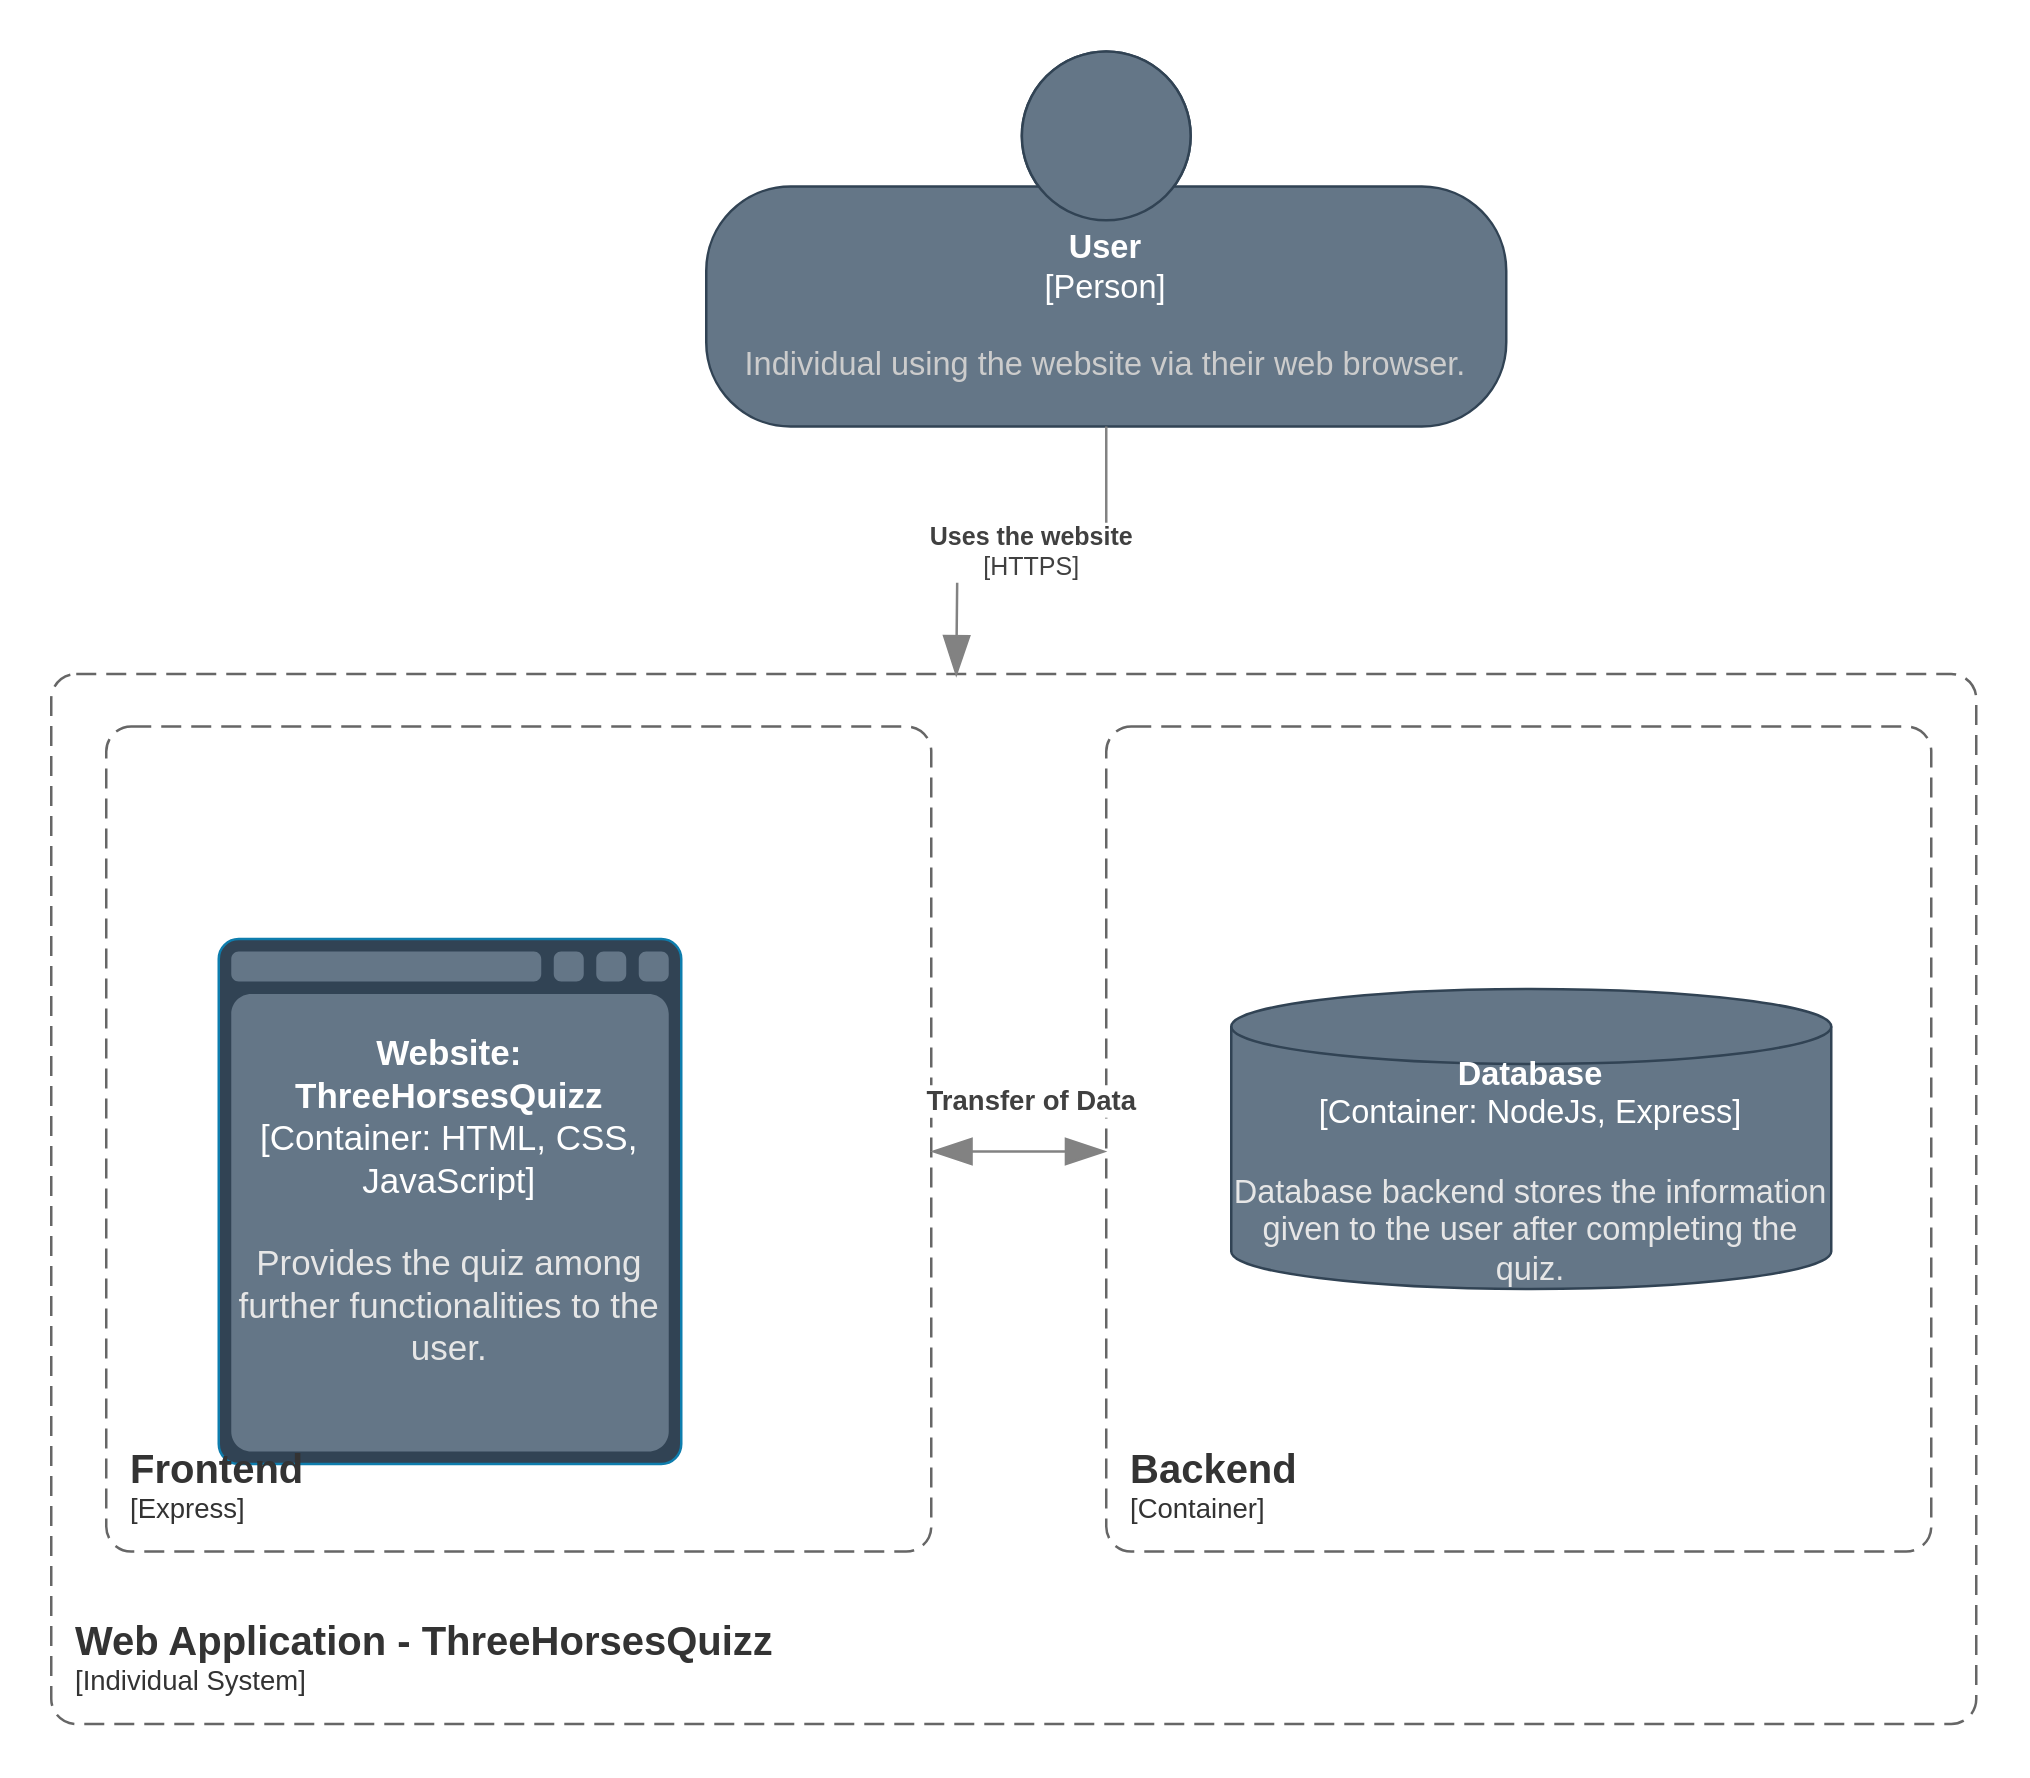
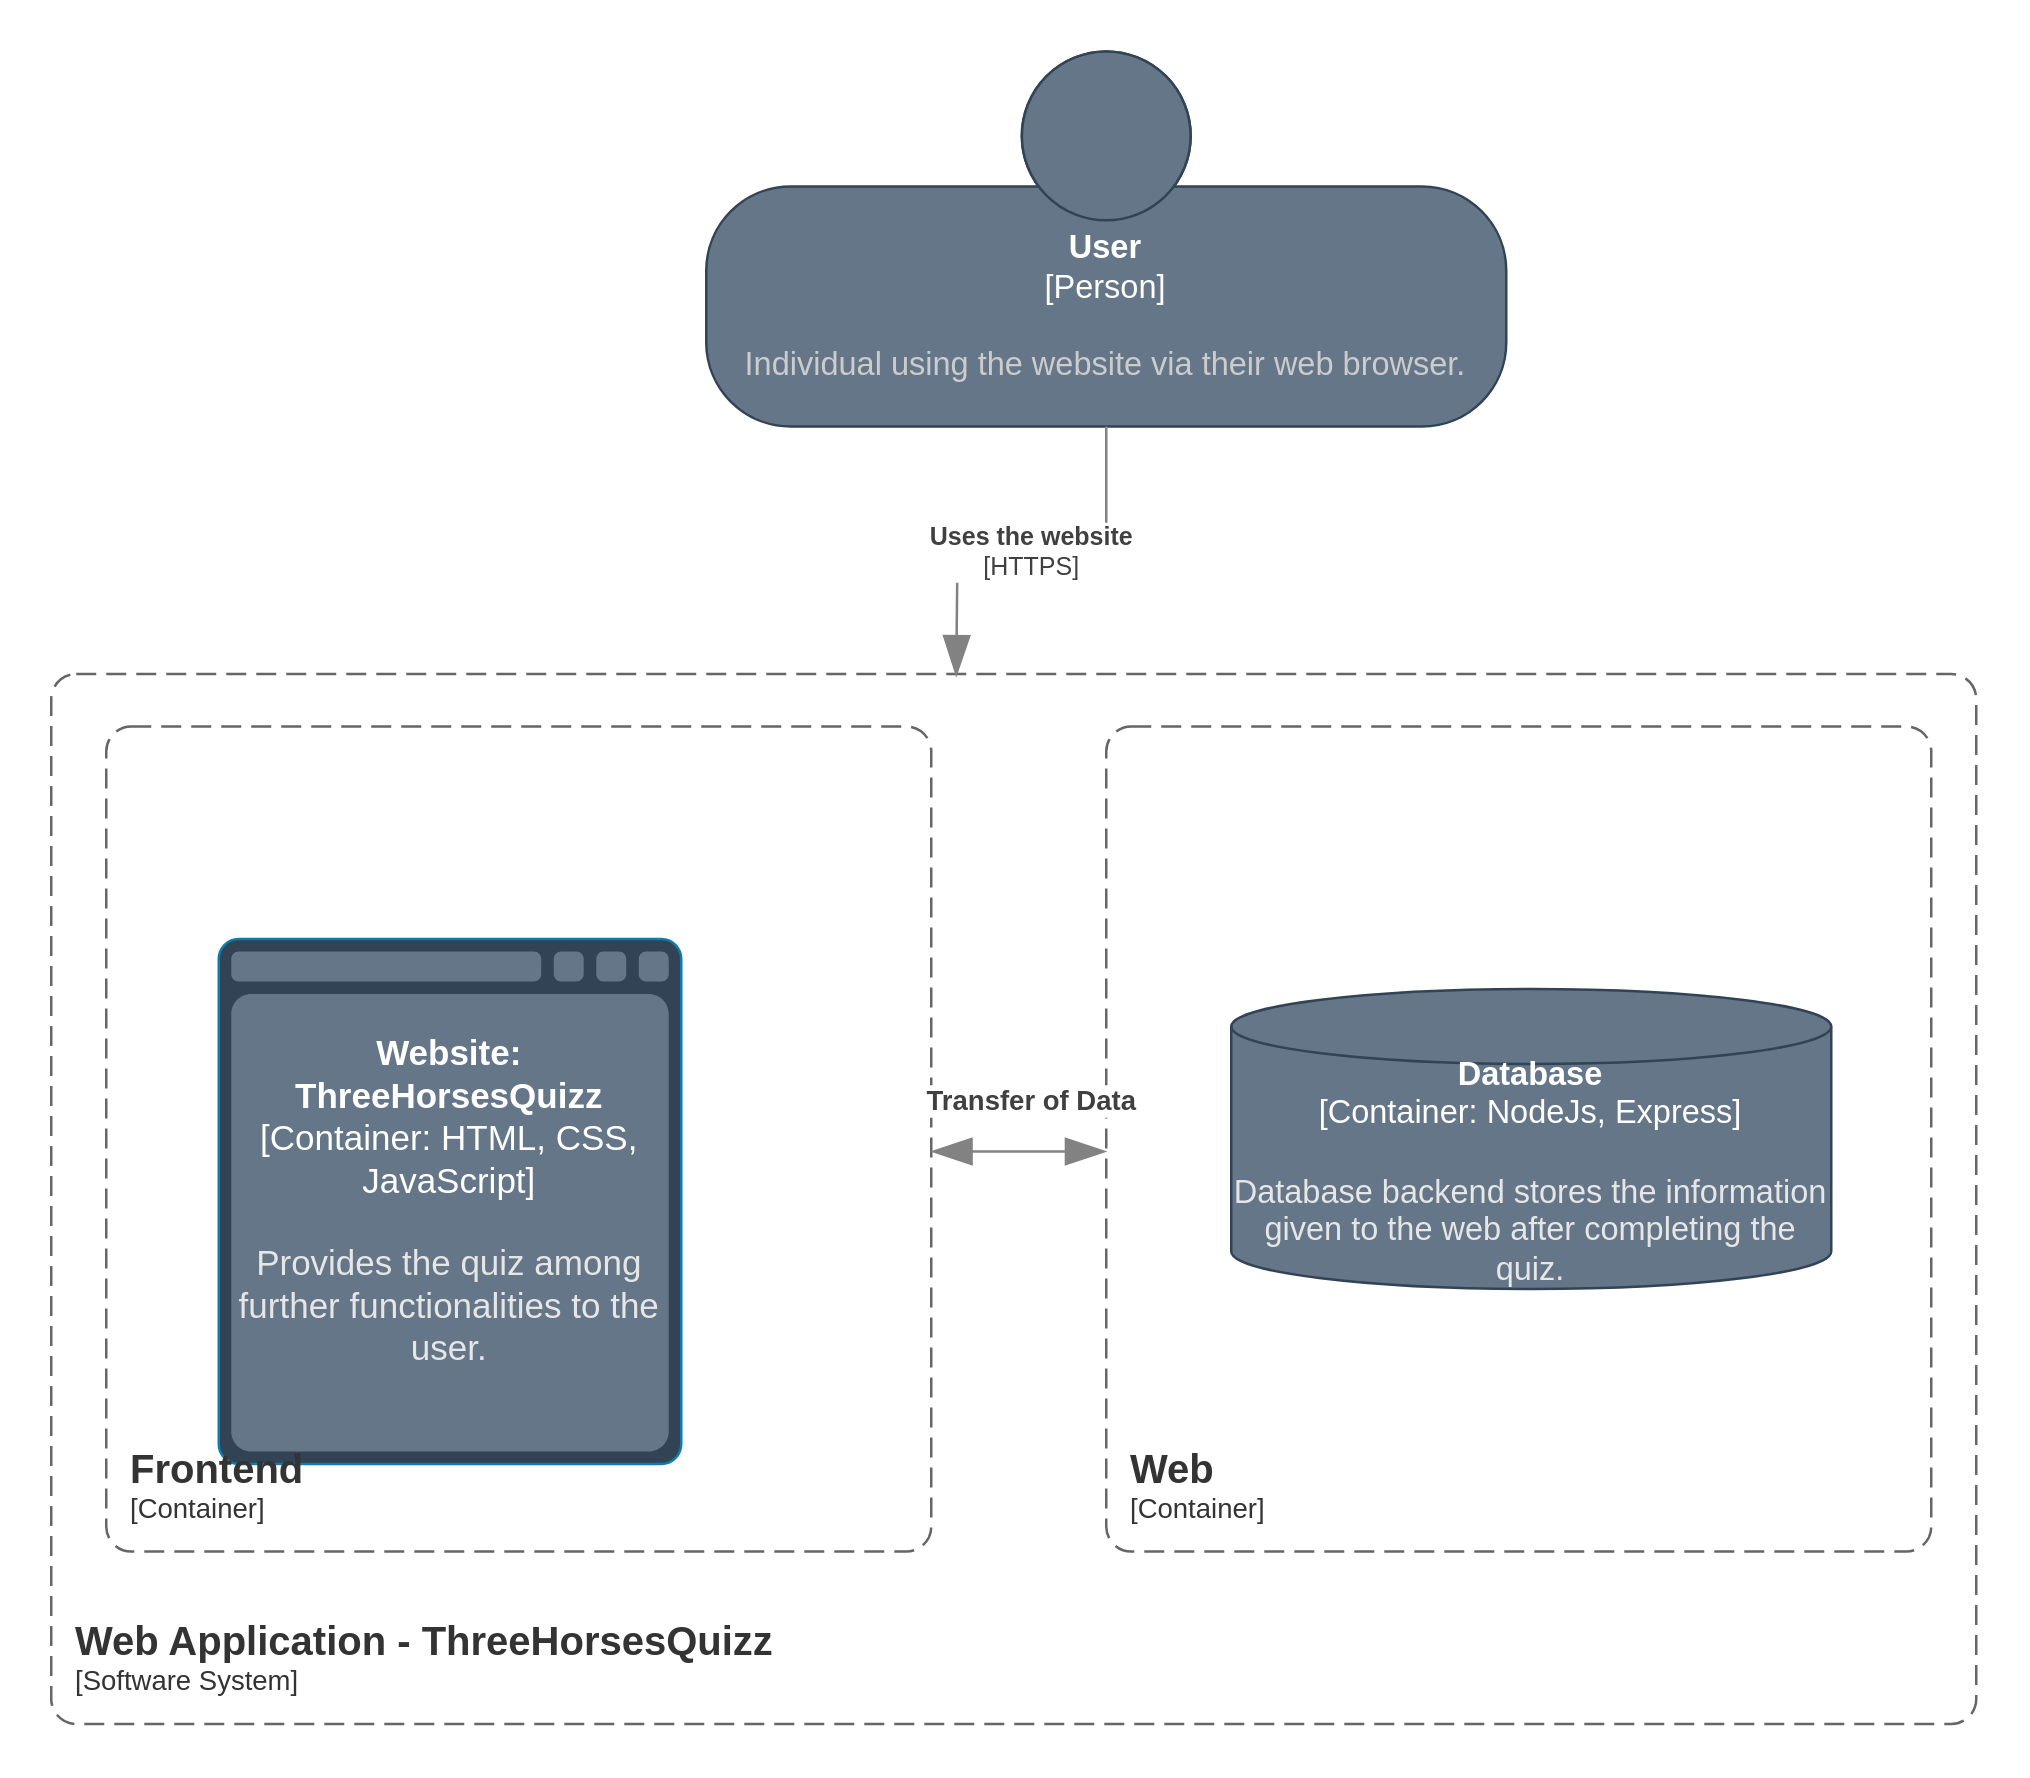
node "Database [Container: NodeJs, Express] Database backend stores the information given to the user after completing the quiz.": label "Database [Container: NodeJs, Express] Database backend stores the information given to the user after completing the quiz." -> "Database [Container: NodeJs, Express] Database backend stores the information given to the web after completing the quiz."
node "Frontend [Express]": label "Frontend [Express]" -> "Frontend [Container]"
node "Backend [Container]": label "Backend [Container]" -> "Web [Container]"
node "Web Application - ThreeHorsesQuizz [Individual System]": label "Web Application - ThreeHorsesQuizz [Individual System]" -> "Web Application - ThreeHorsesQuizz [Software System]"
